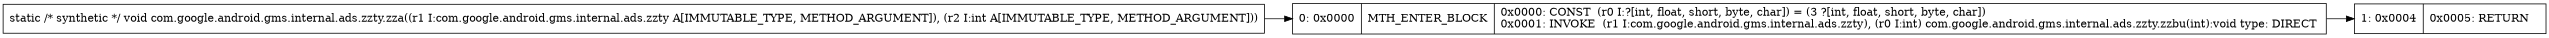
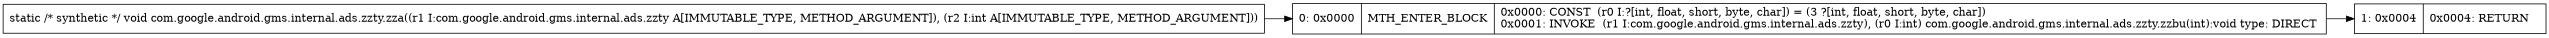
node "1: 0x0004": text "0x0005: RETURN" -> "0x0004: RETURN"
